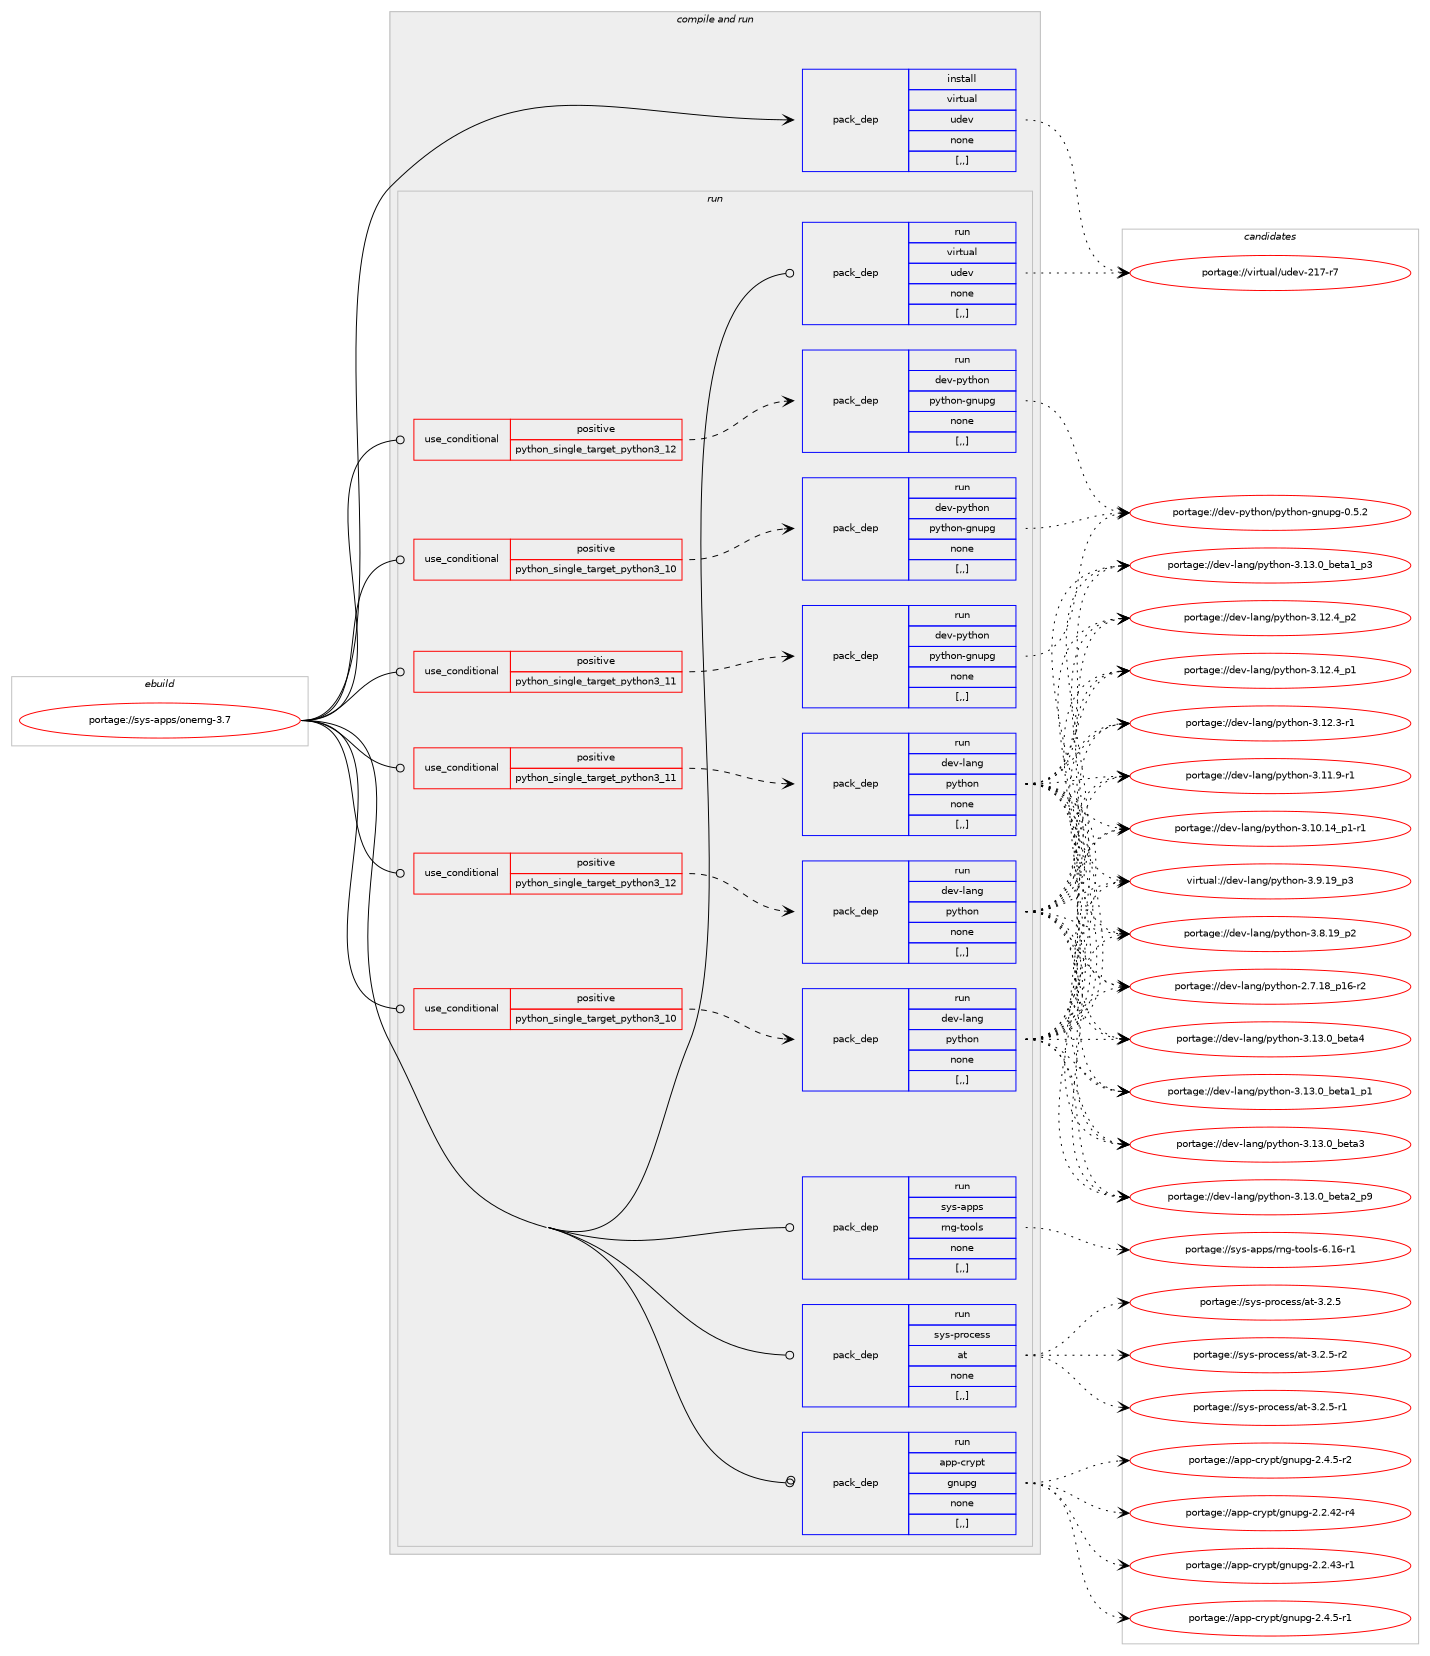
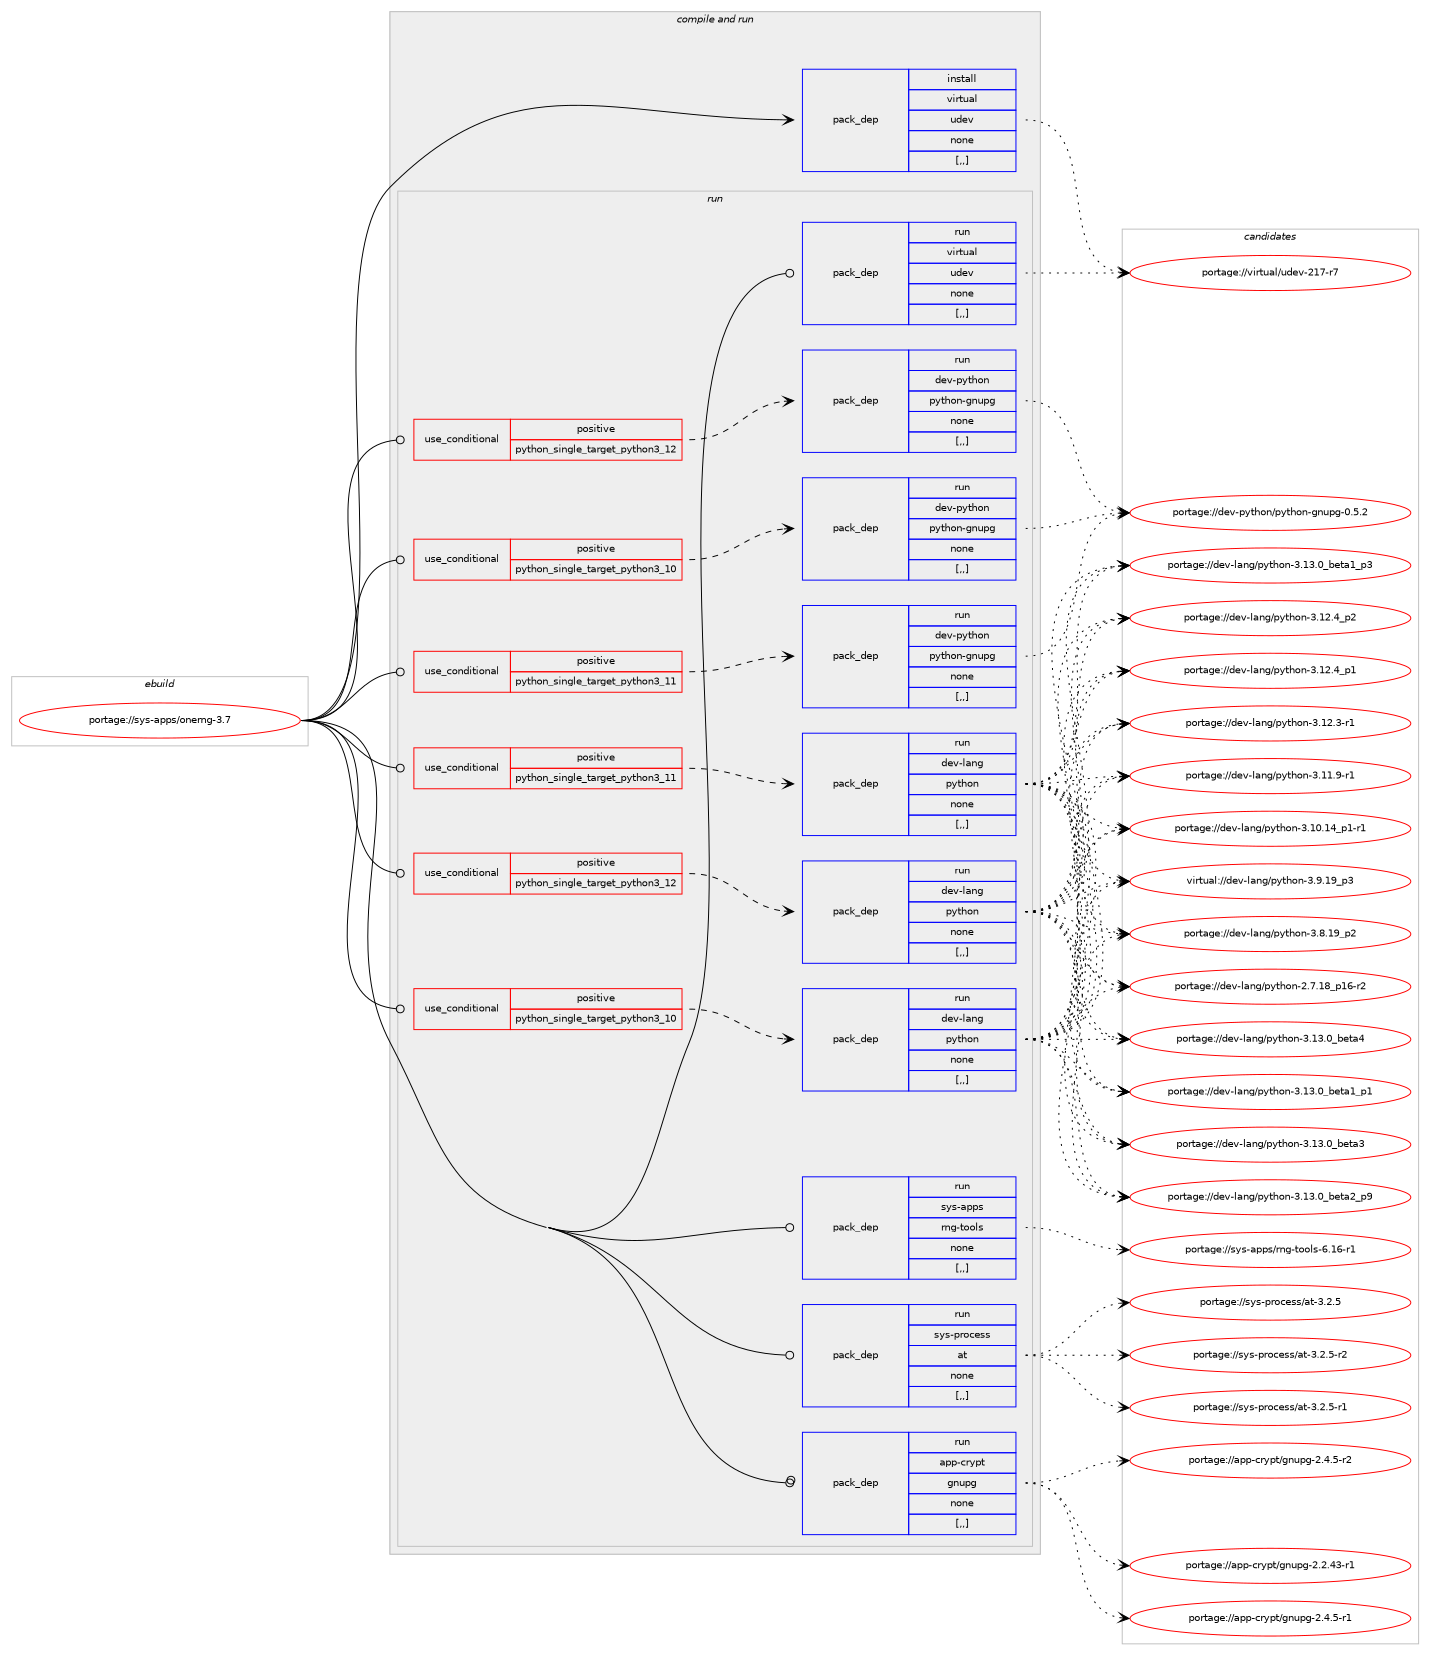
node "portage://app-crypt/gnupg-2.2.42-r4": removed
